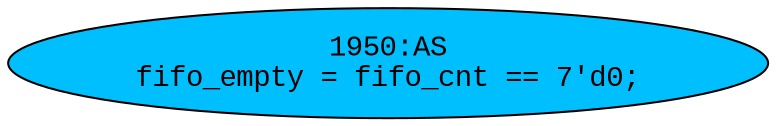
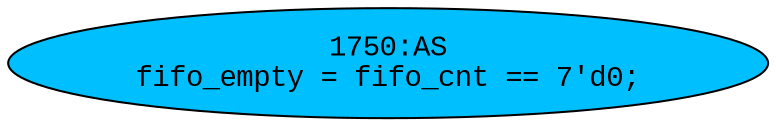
node "1950:AS fifo_empty = fifo_cnt == 7'd0;": label "1950:AS fifo_empty = fifo_cnt == 7'd0;" -> "1750:AS fifo_empty = fifo_cnt == 7'd0;"
